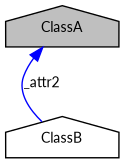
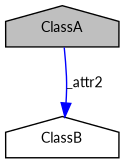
edge "ClassB" -> "ClassA": reversed
